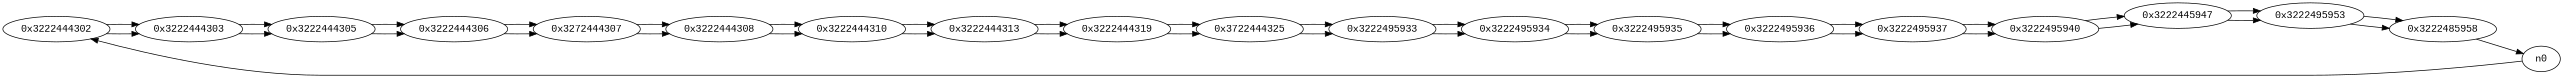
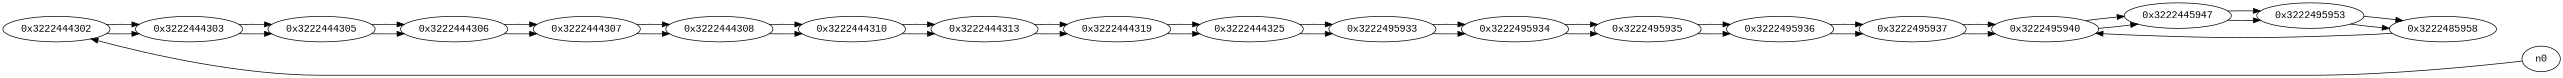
node "0x3272444307": label "0x3272444307" -> "0x3222444307"
node "0x3722444325": label "0x3722444325" -> "0x3222444325"
edge "0x3222485958" -> "n0": now "0x3222485958" -> "0x3222495940"
